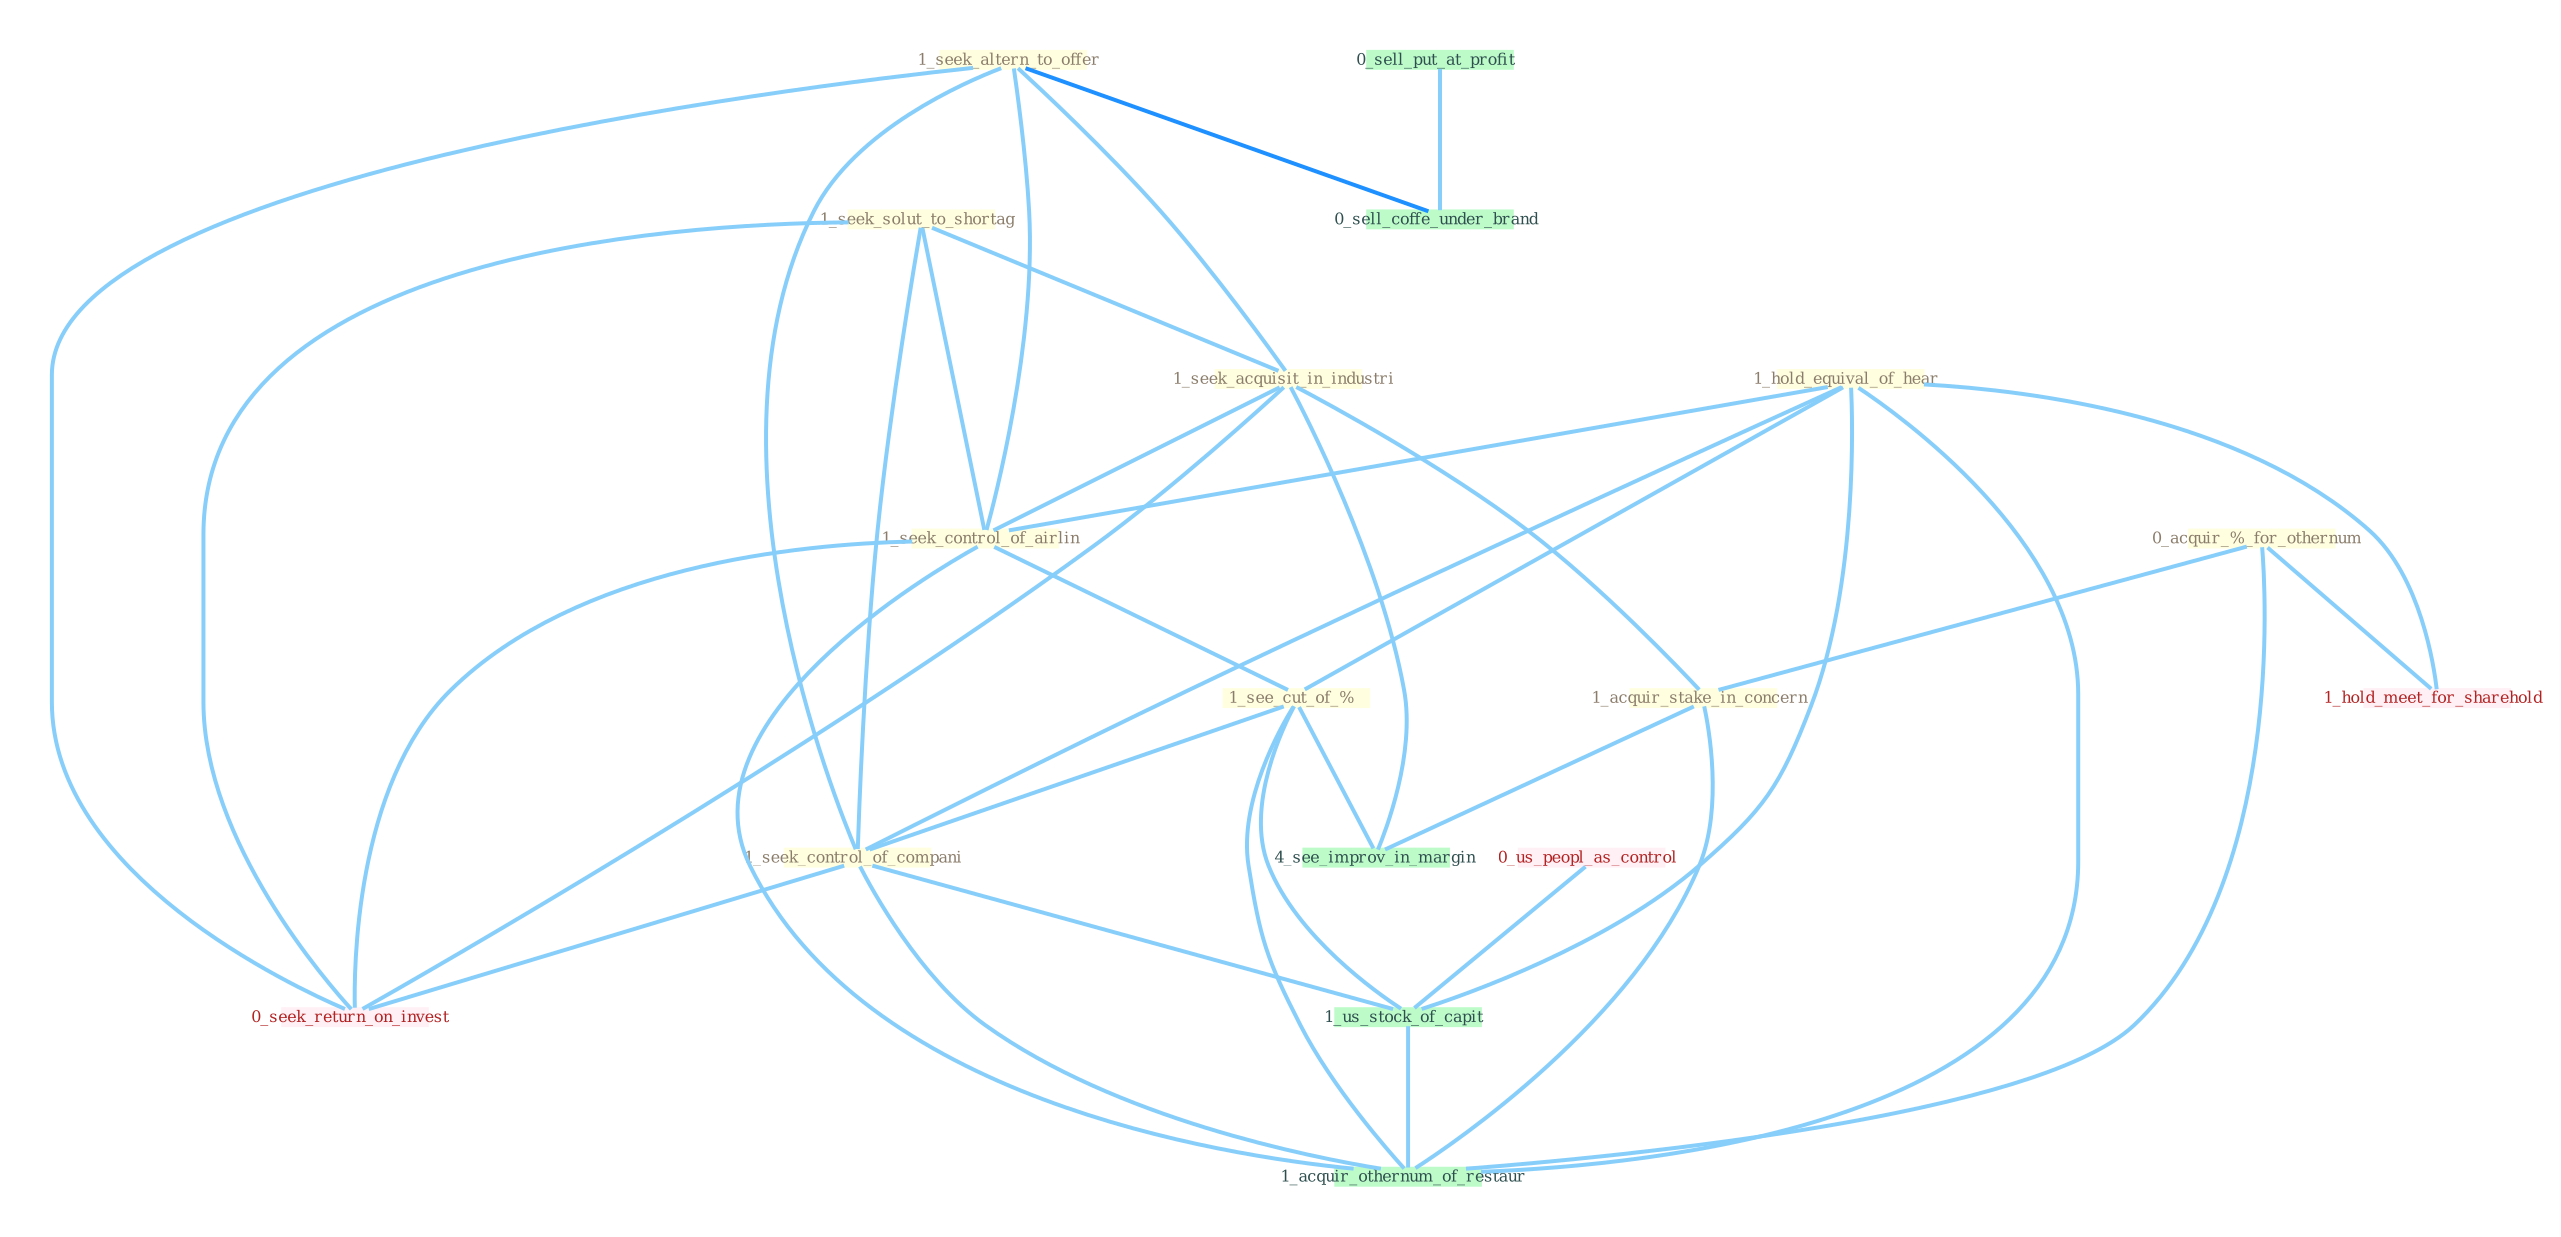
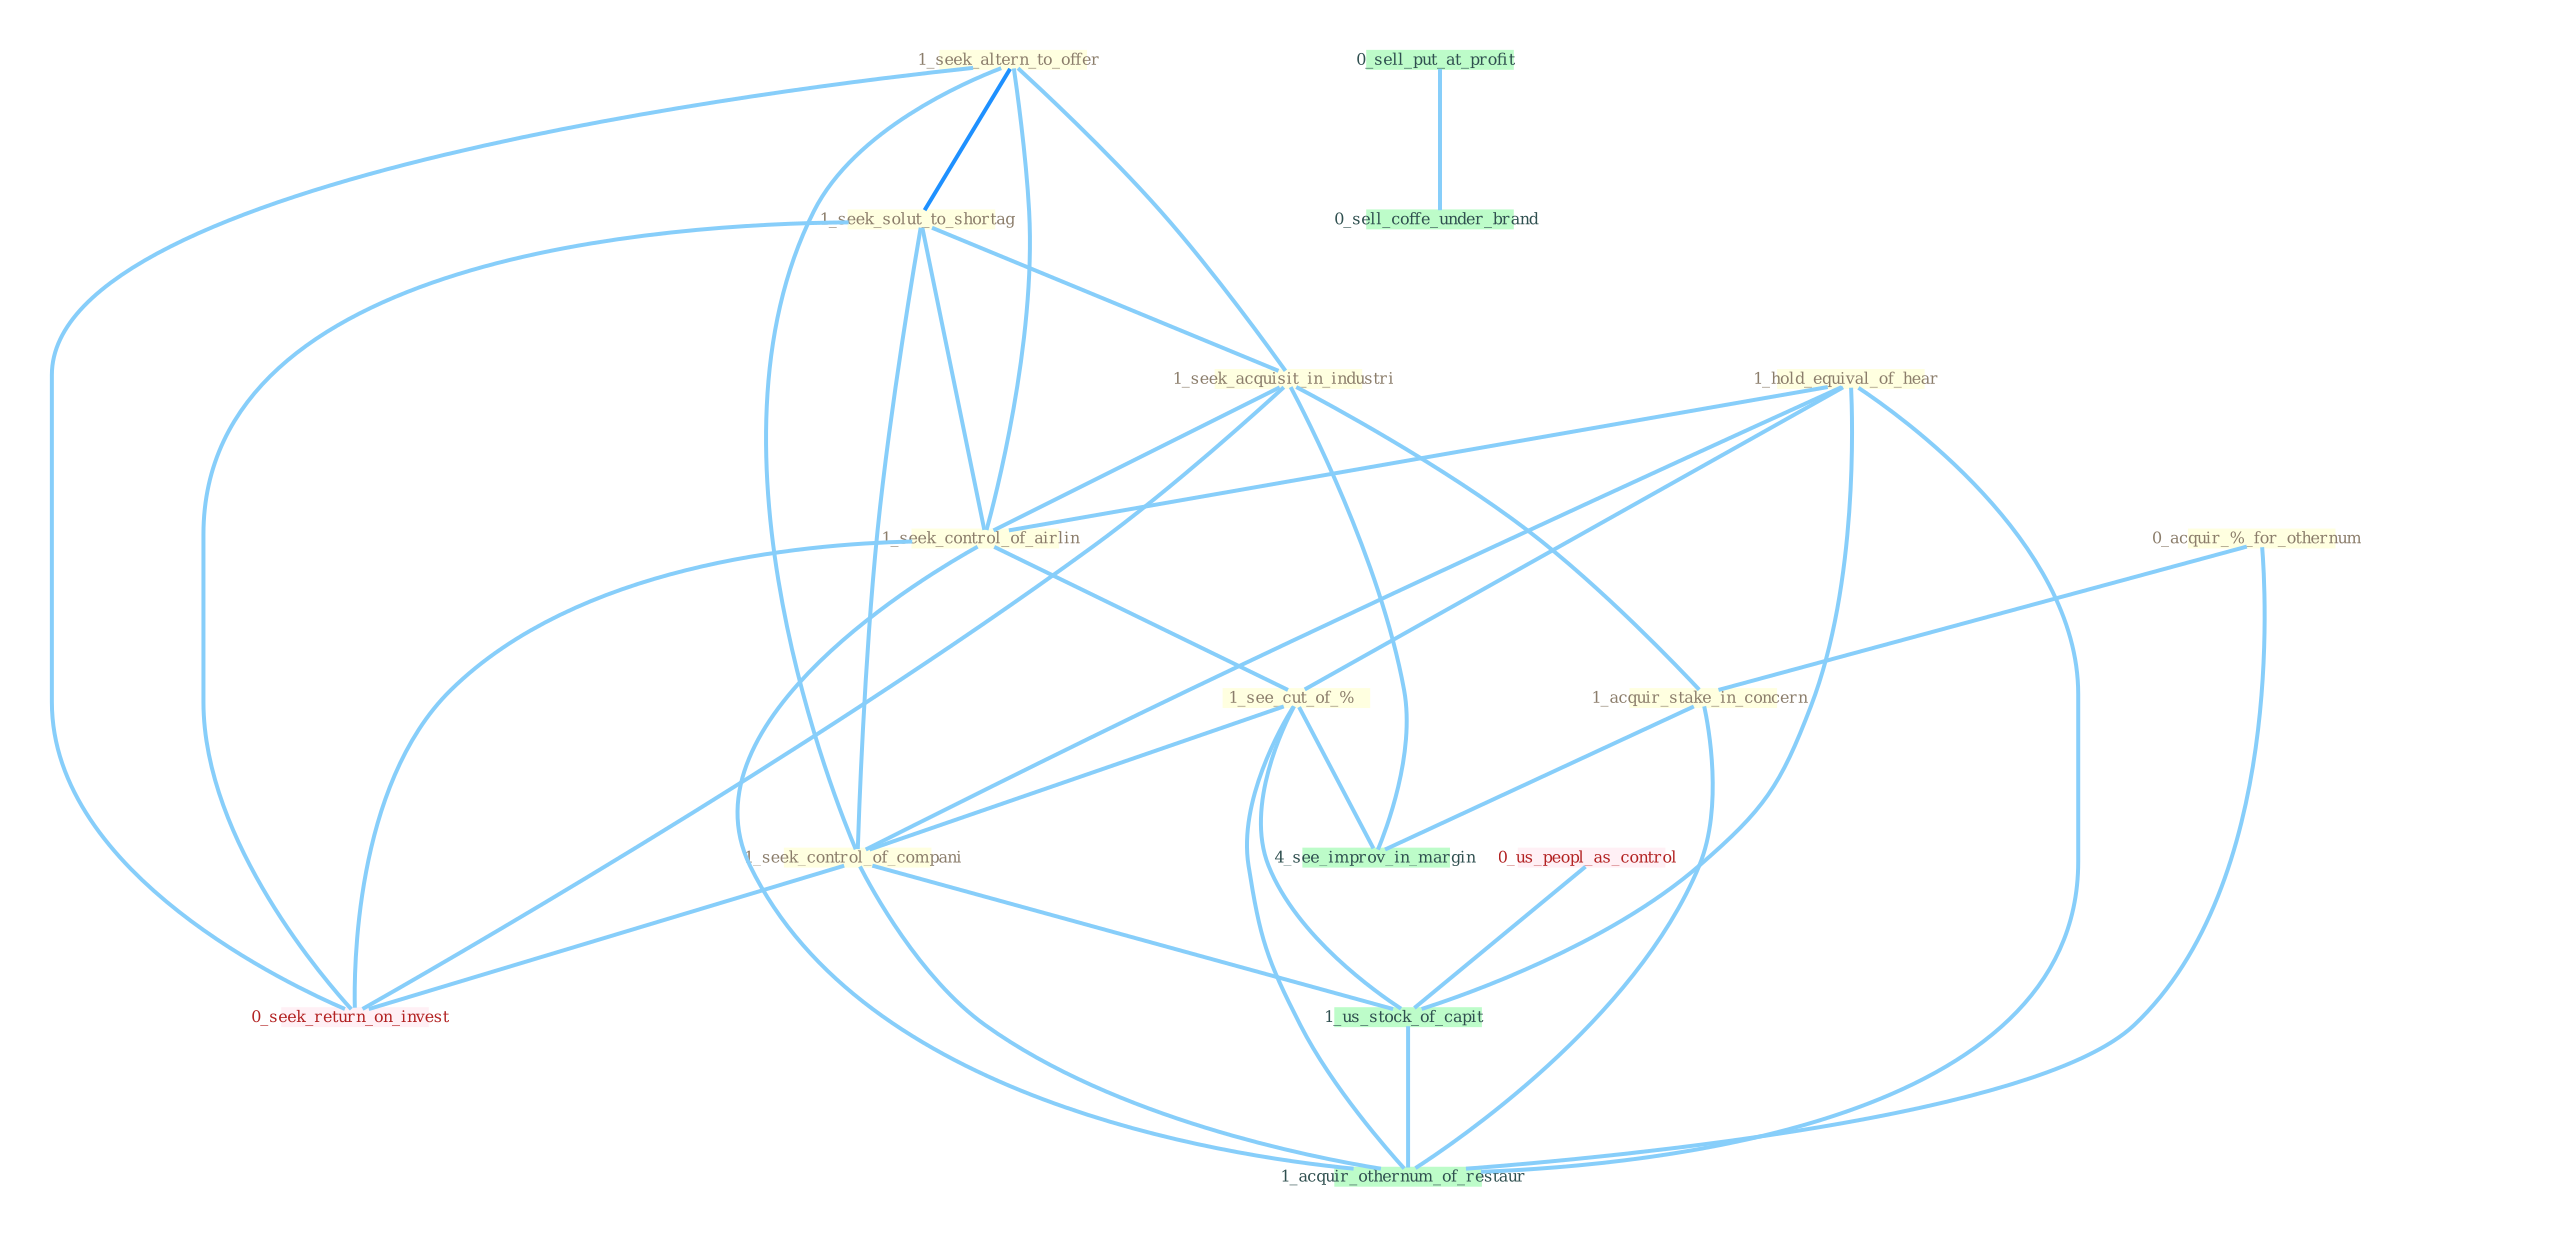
edge "1_seek_altern_to_offer" -- "0_sell_coffe_under_brand": now "1_seek_altern_to_offer" -- "1_seek_solut_to_shortag"
node "1_hold_meet_for_sharehold": removed
